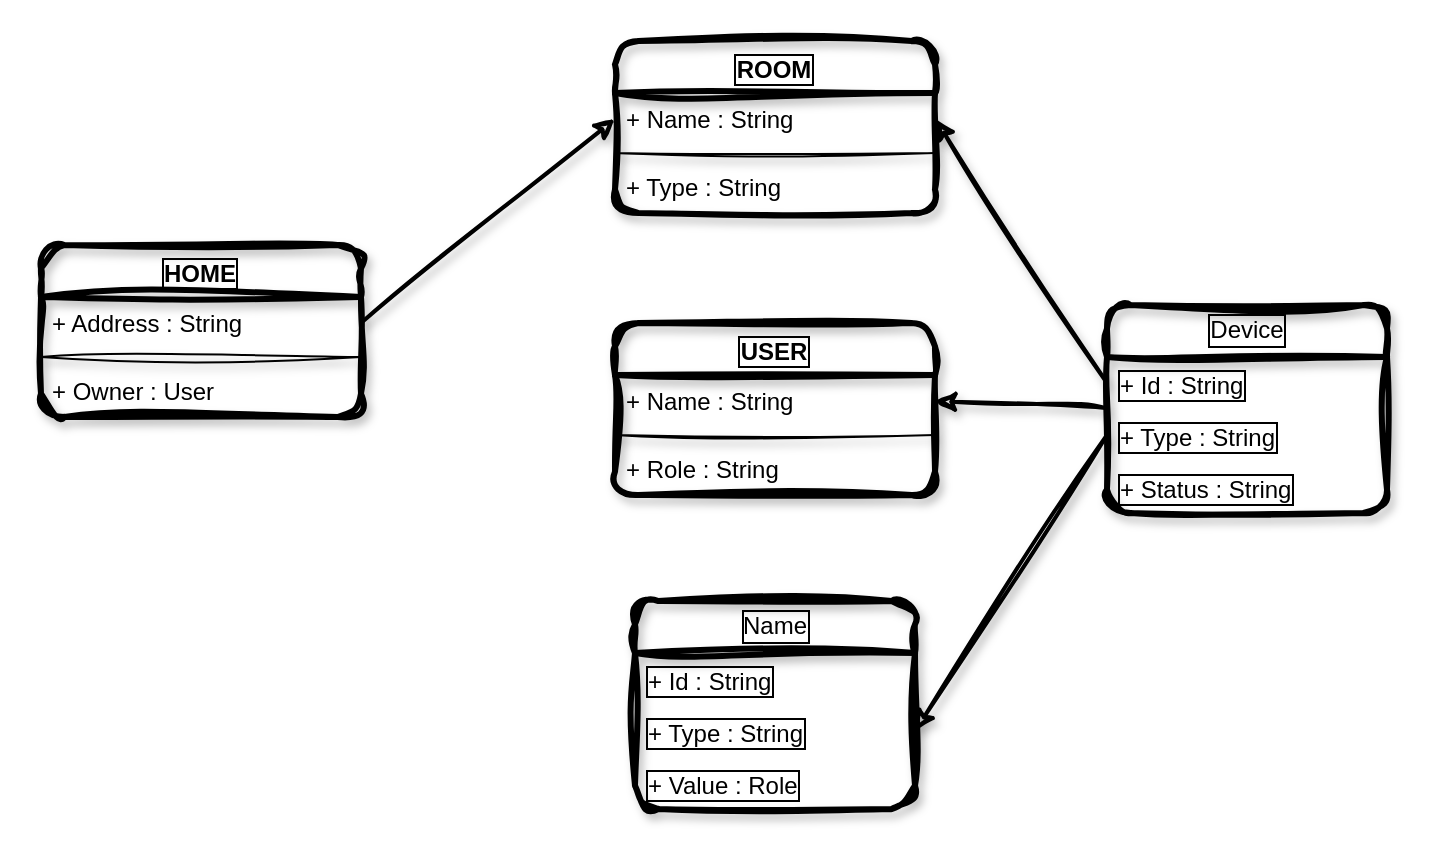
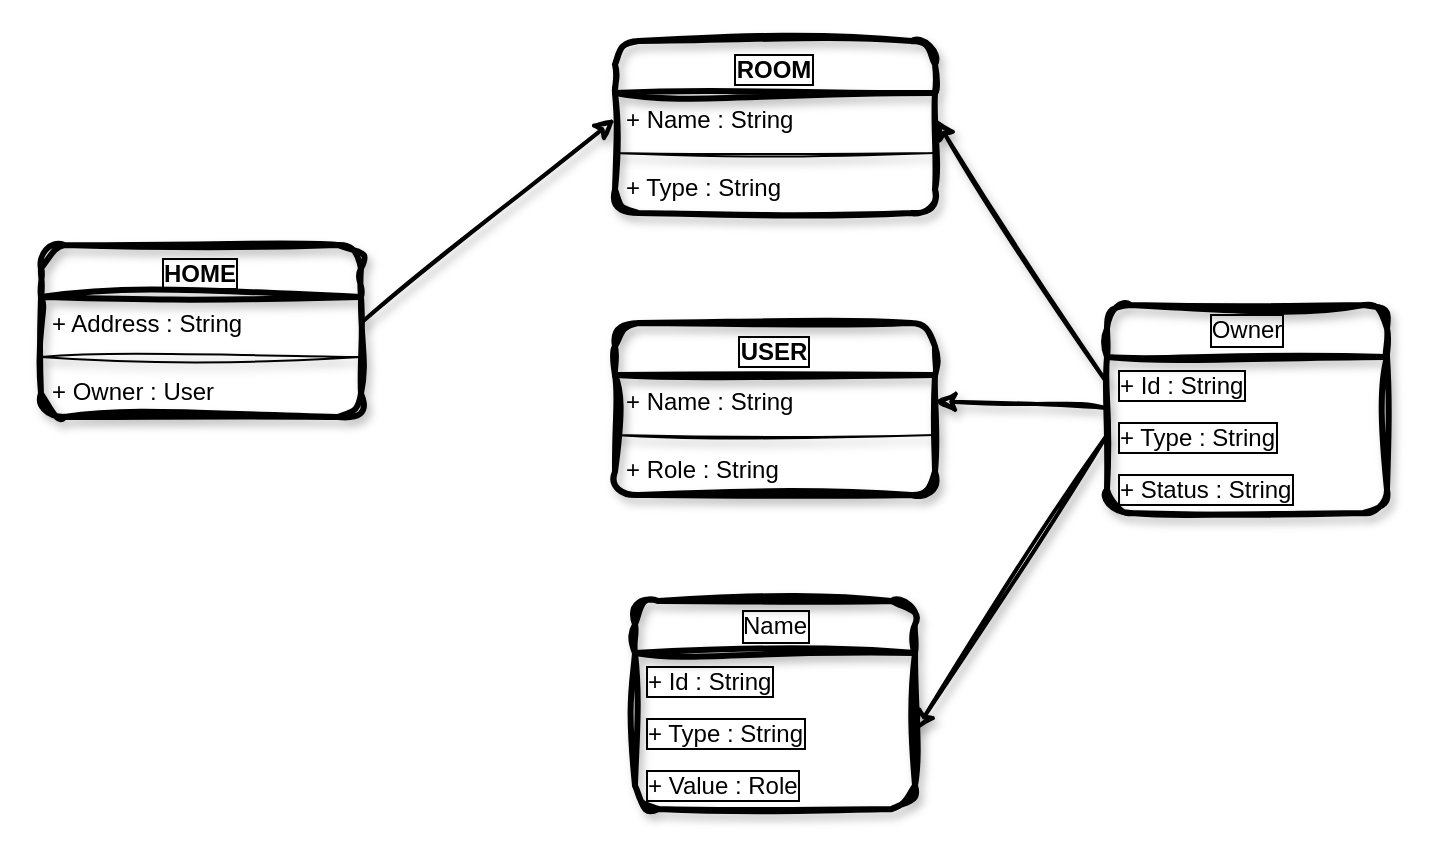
node "Device": label "Device" -> "Owner"
